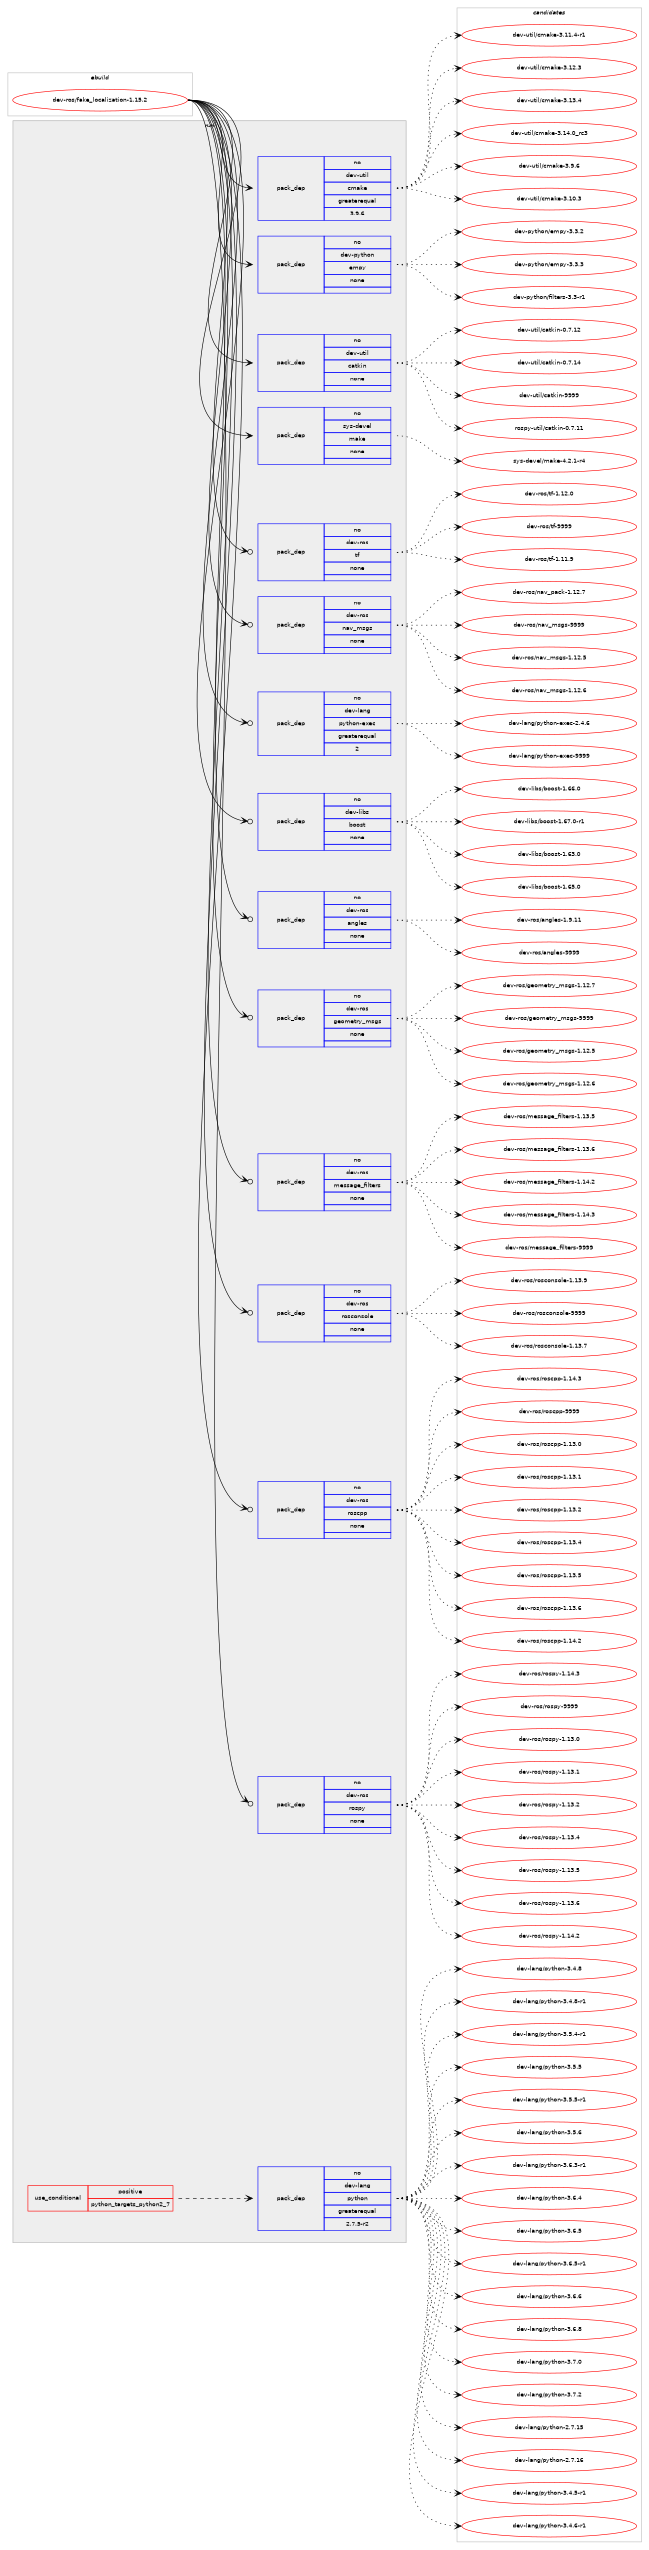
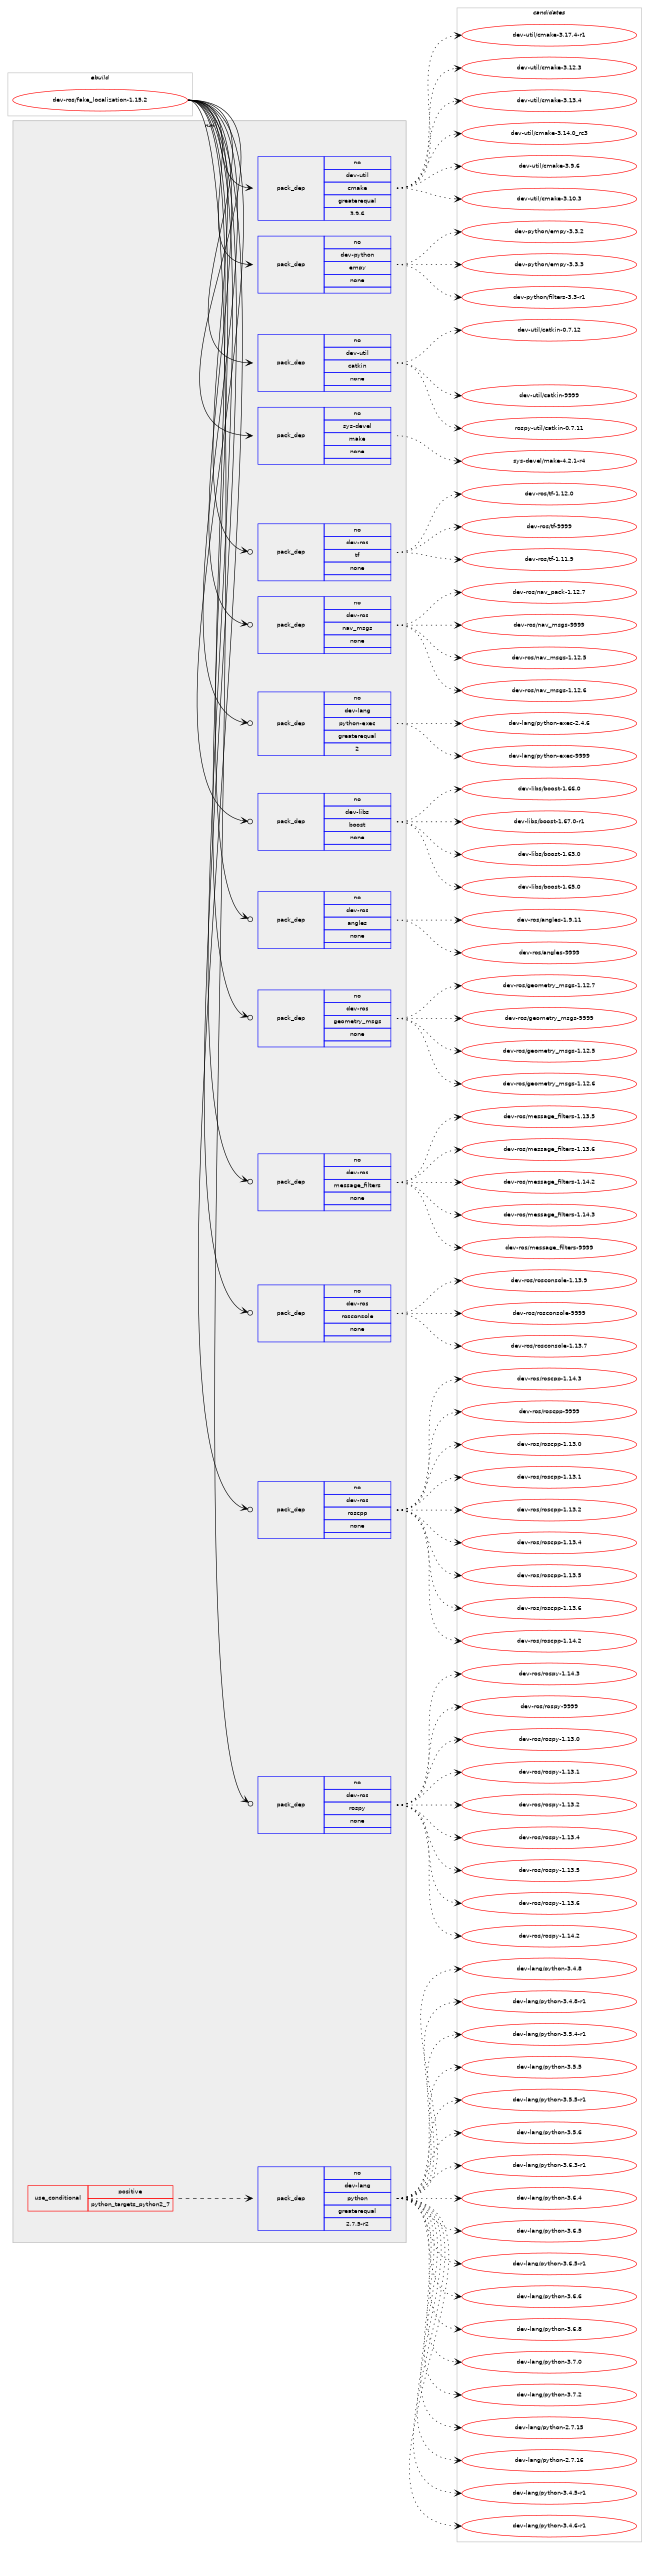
node "dev-util/cmake-3.11.4-r1": label "dev-util/cmake-3.11.4-r1" -> "dev-util/cmake-3.17.4-r1"
node "dev-util/catkin-0.7.14": removed
